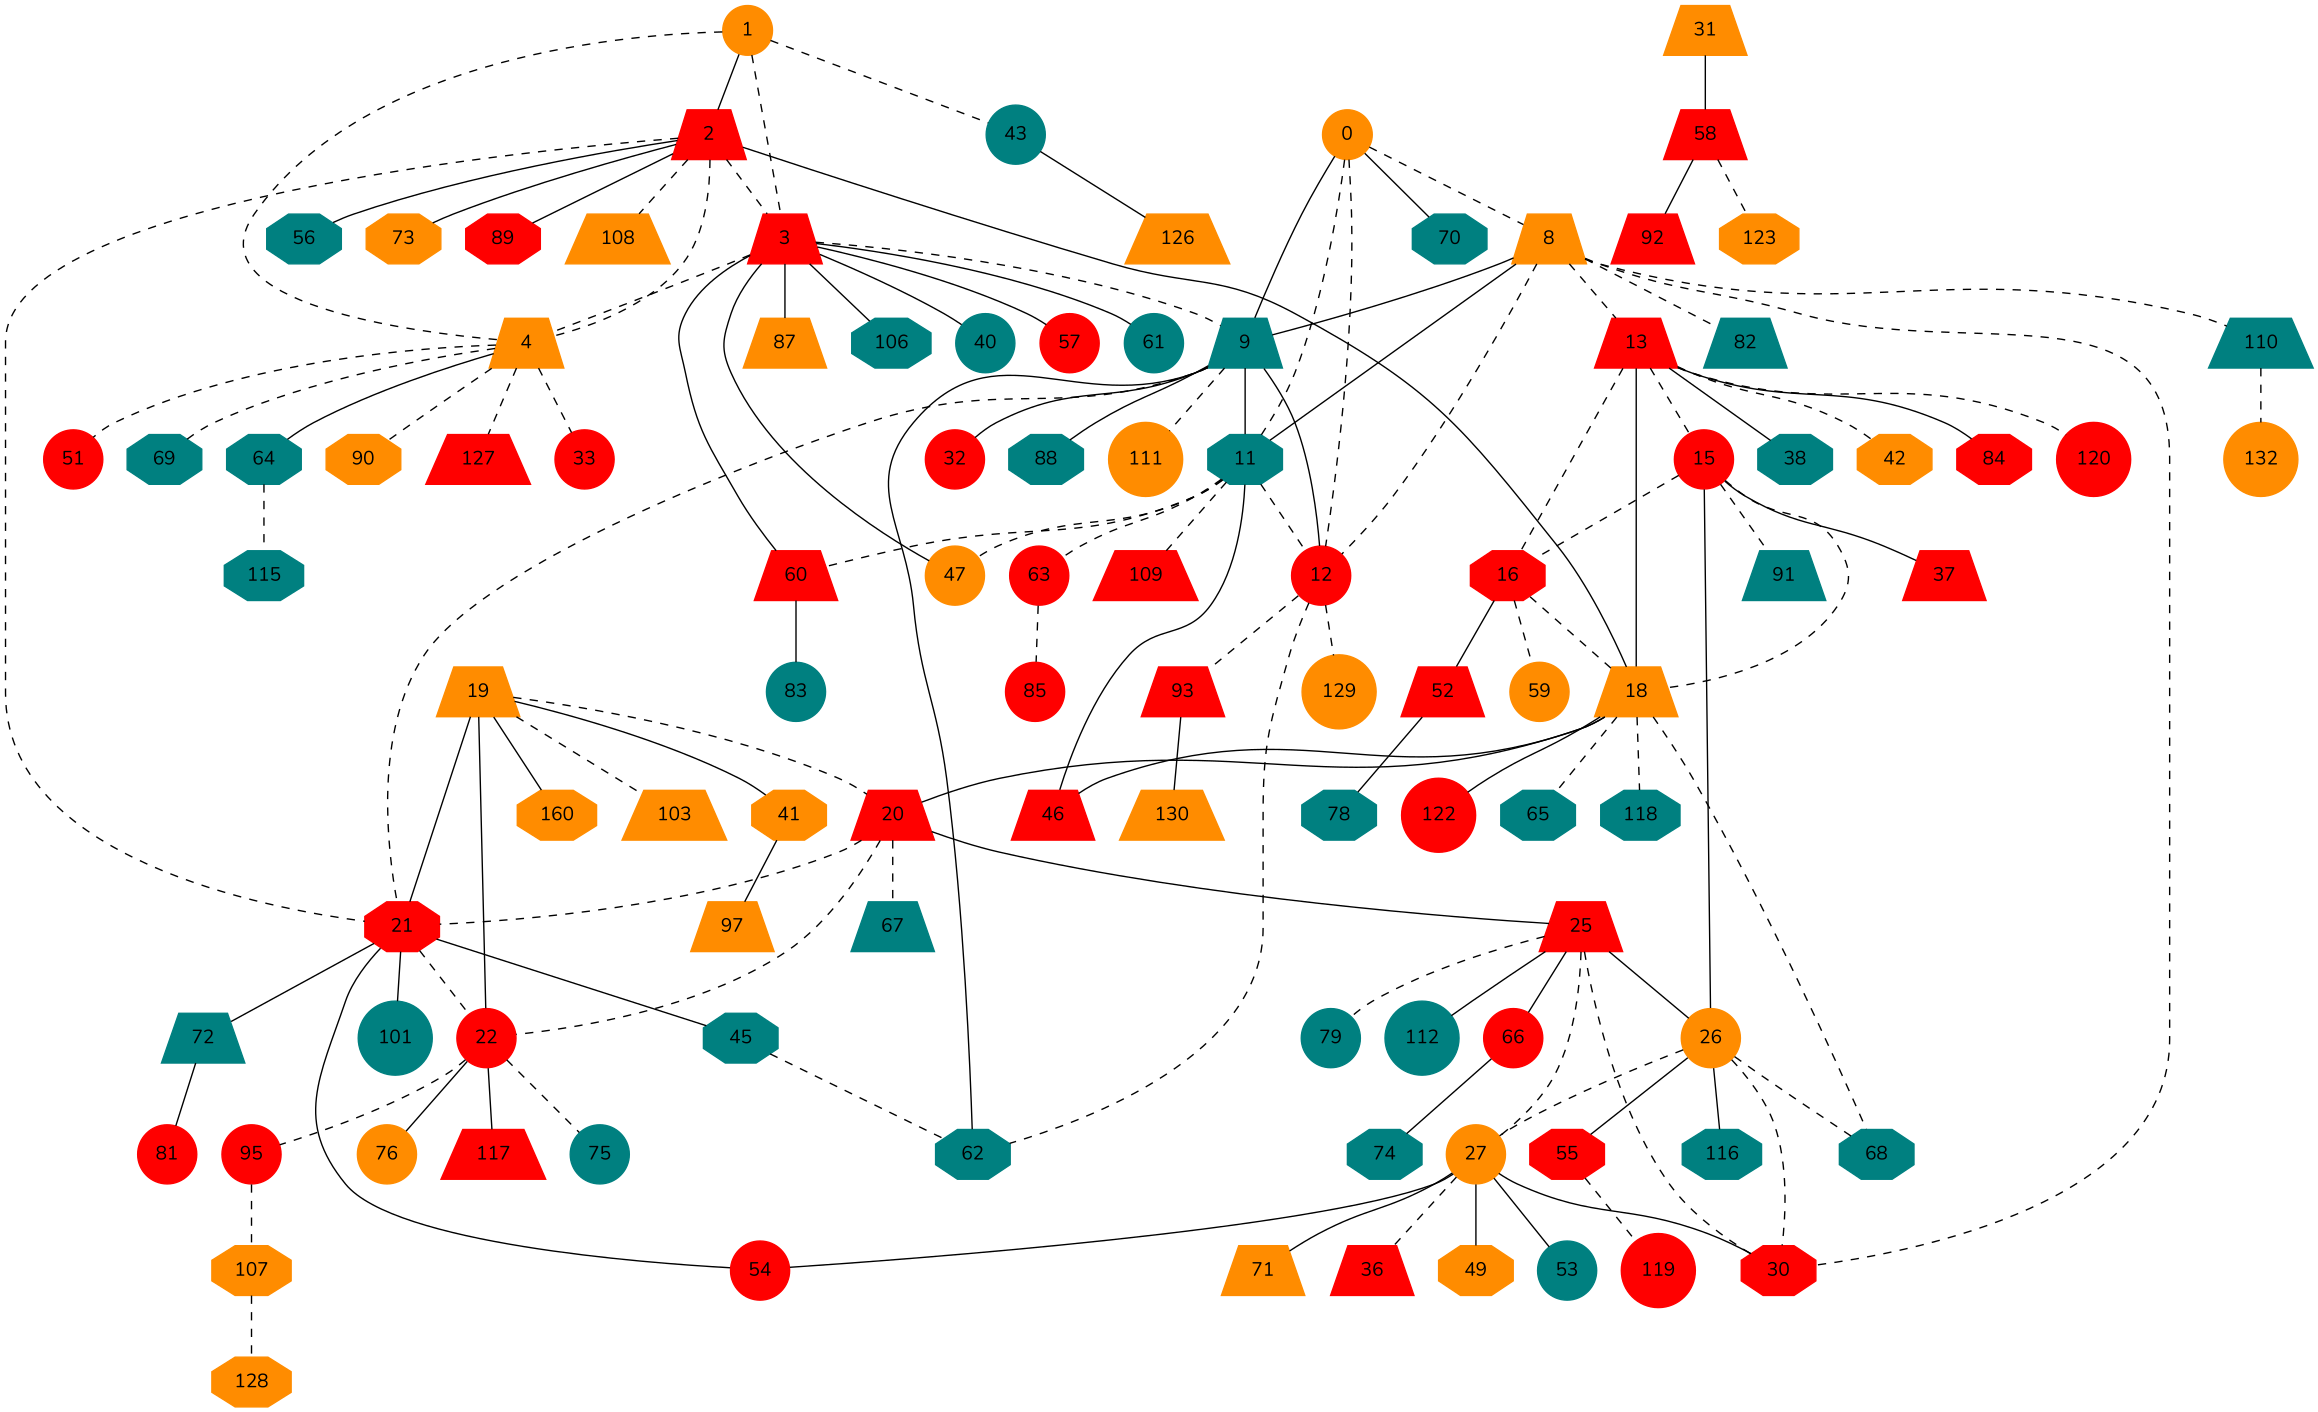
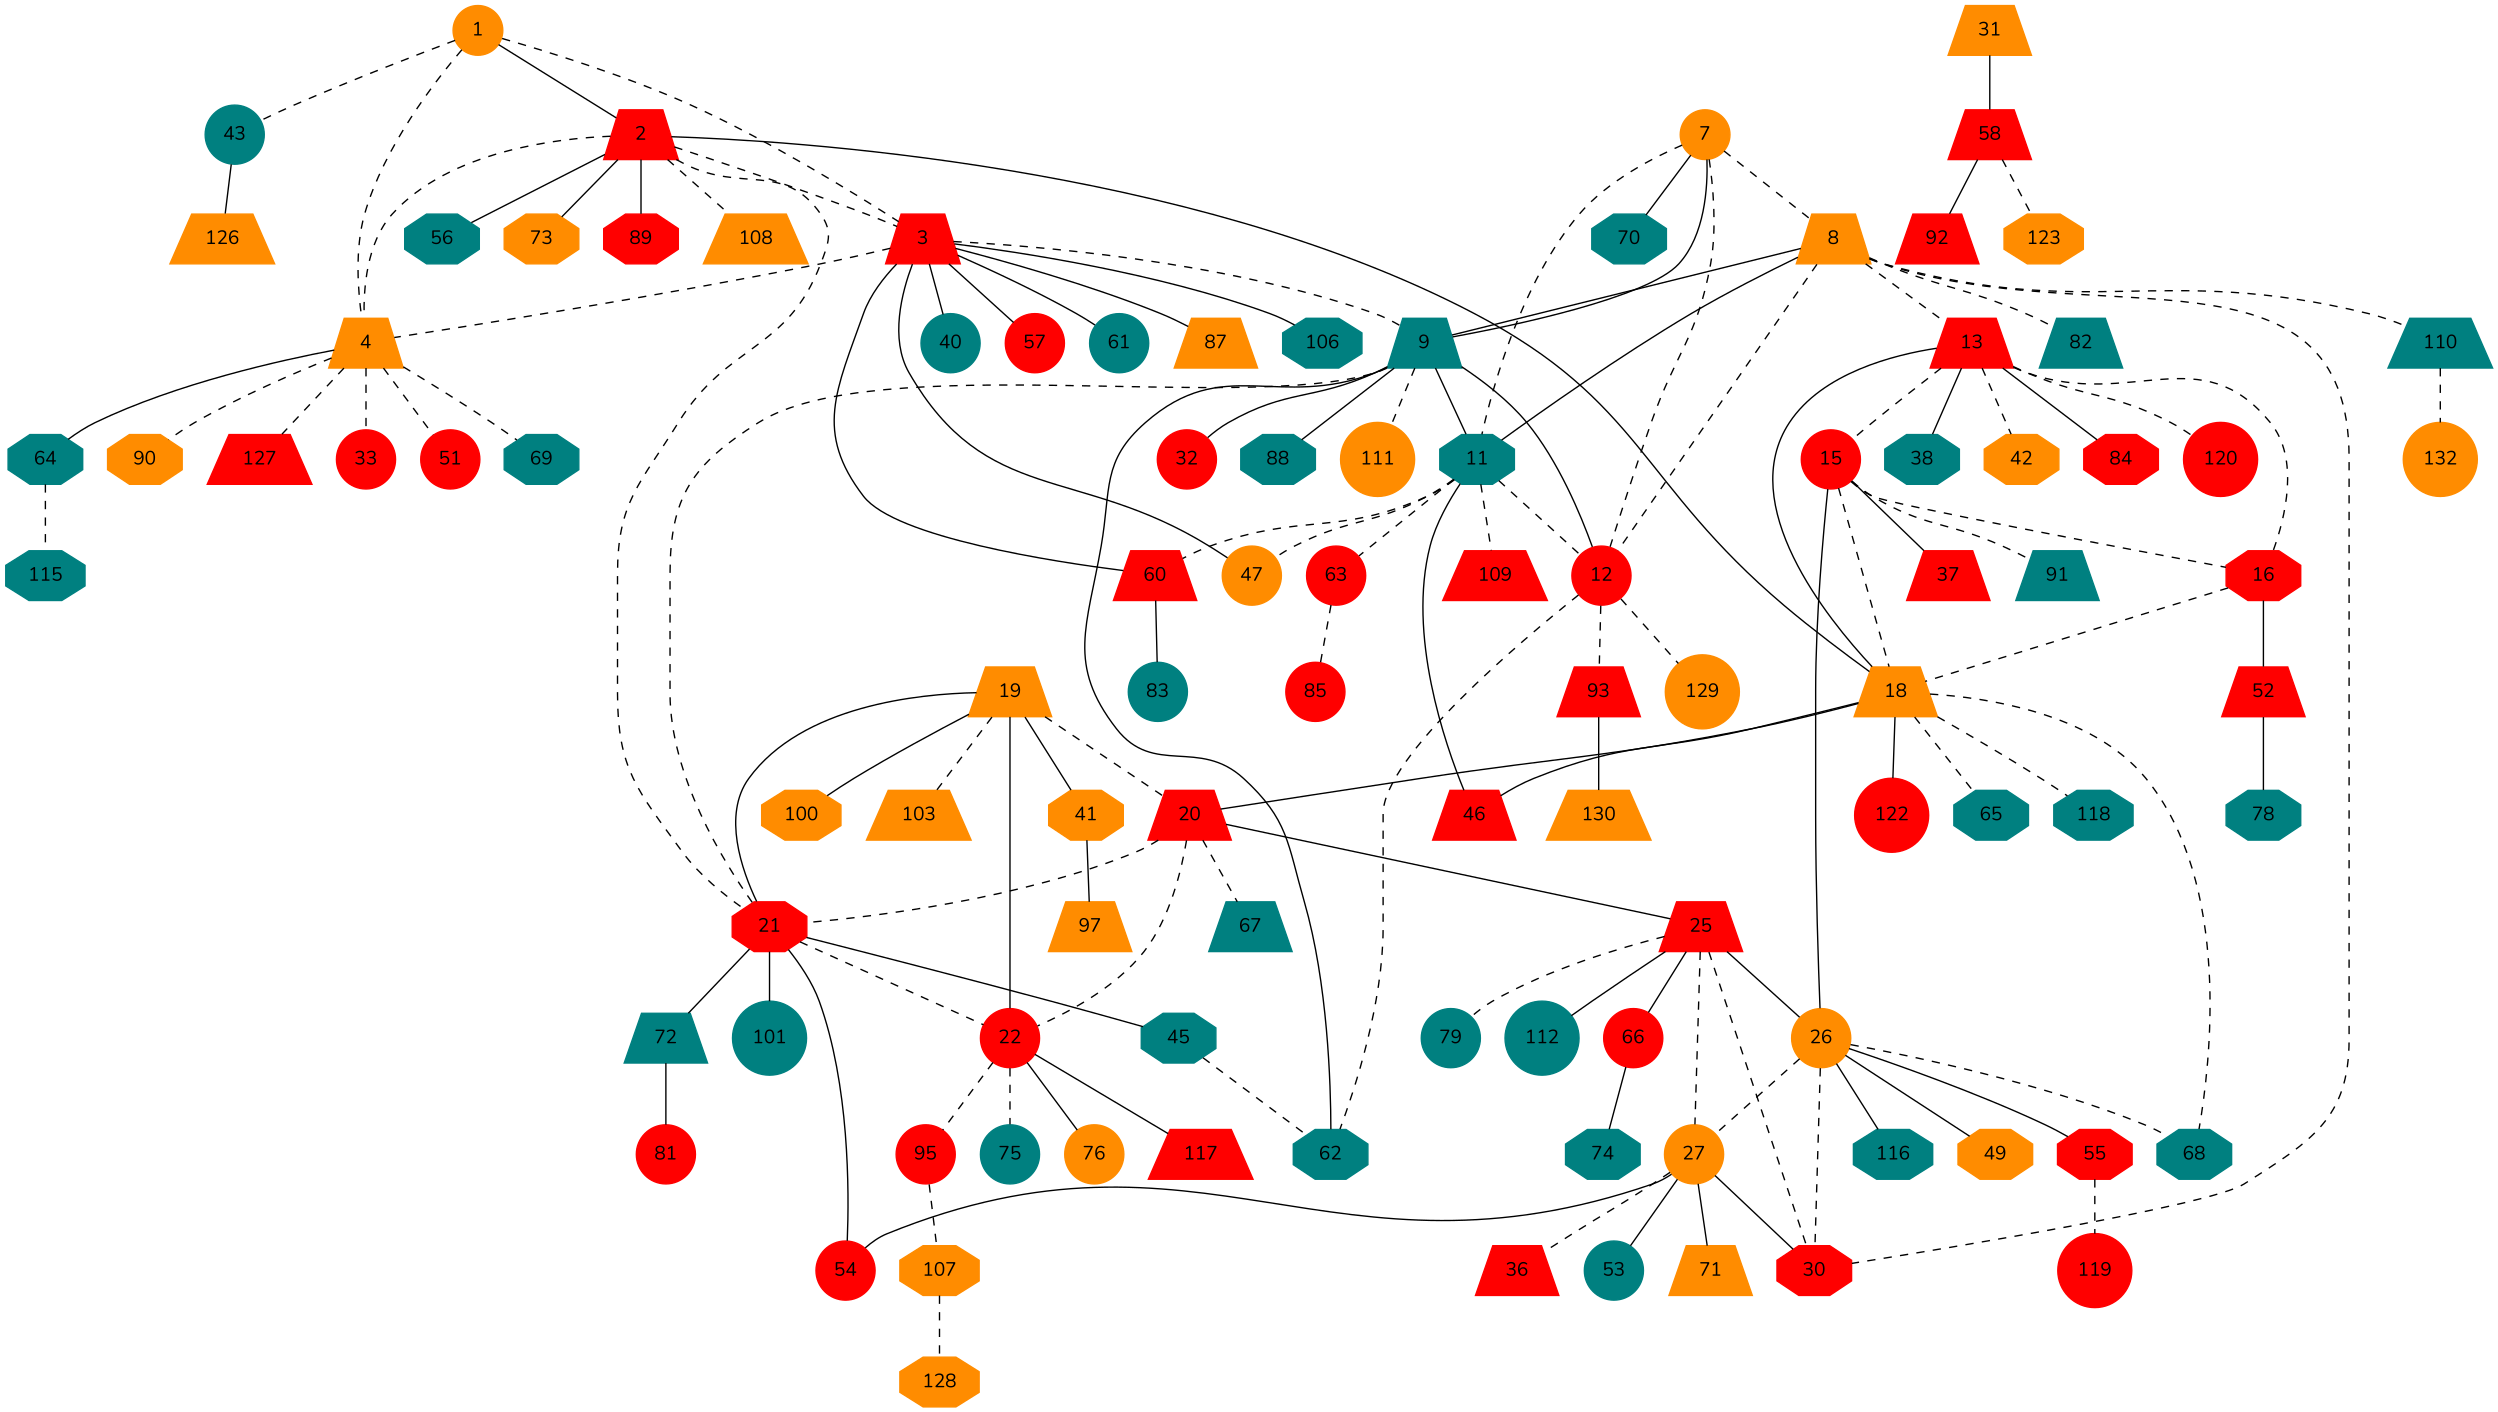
node "0": label "0" -> "7"
node "59": removed
node "160": label "160" -> "100"
edge "27" -- "49": now "26" -- "49"
